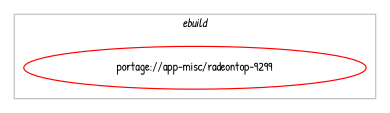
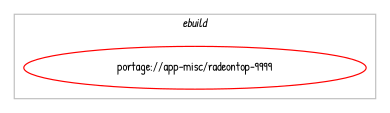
node "portage://app-misc/radeontop-9299": label "portage://app-misc/radeontop-9299" -> "portage://app-misc/radeontop-9999"
